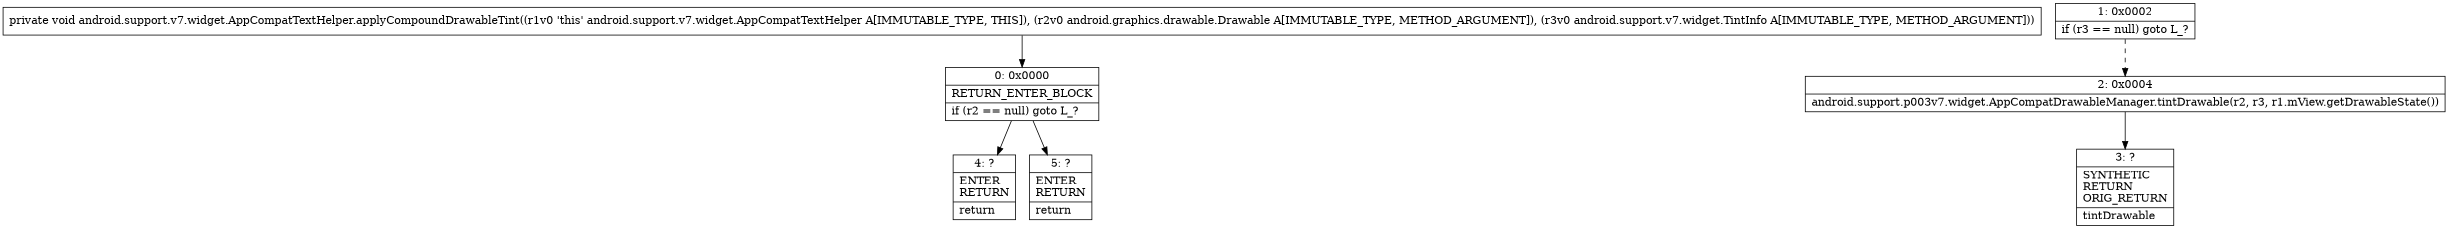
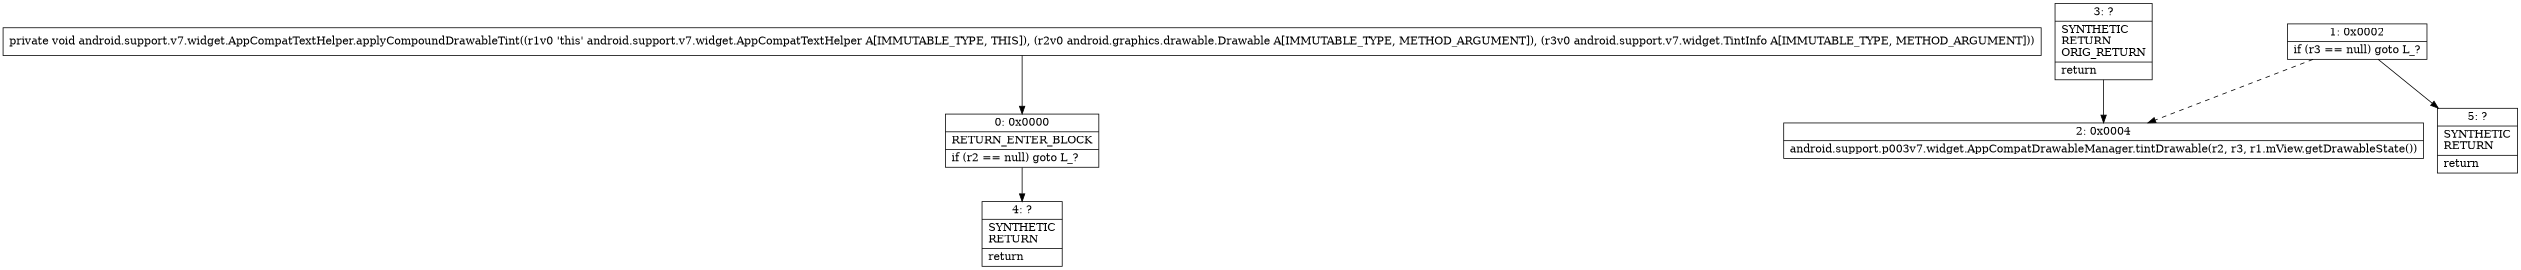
edge "2: 0x0004" -> "3: ?": reversed
edge "0: 0x0000" -> "5: ?": now "1: 0x0002" -> "5: ?"
node "4: ?": text "ENTER" -> "SYNTHETIC"
node "5: ?": text "ENTER" -> "SYNTHETIC"
node "3: ?": text "tintDrawable" -> "return"
